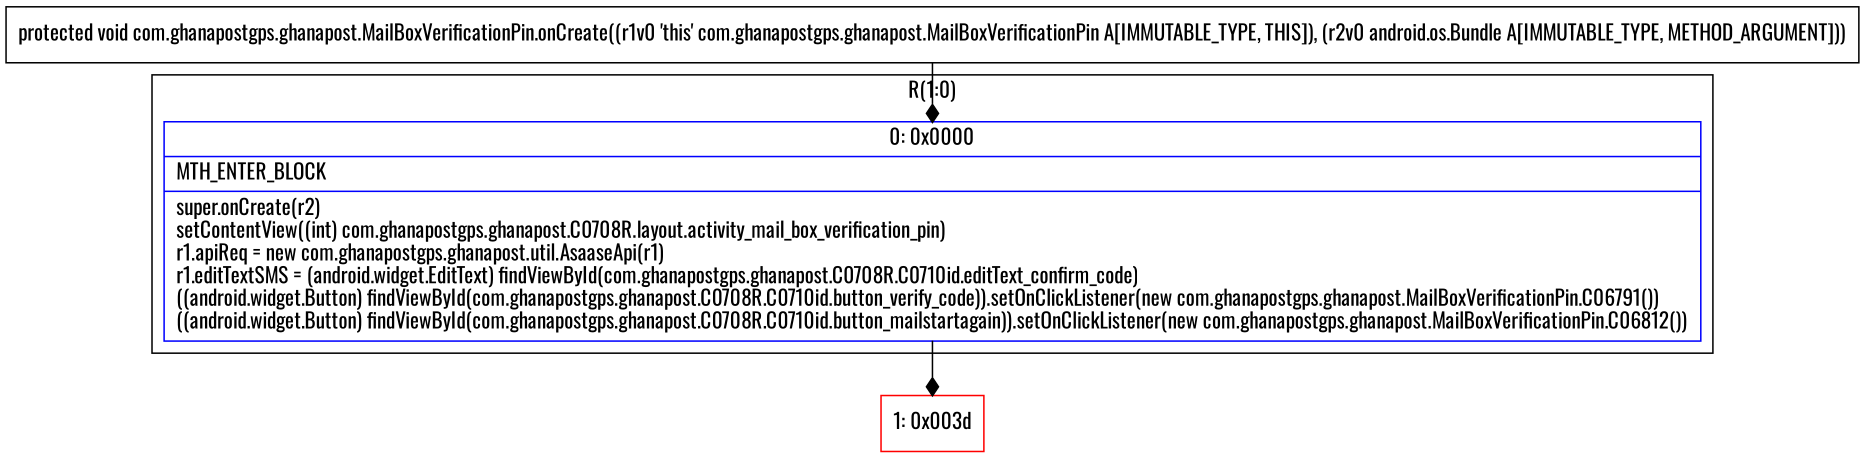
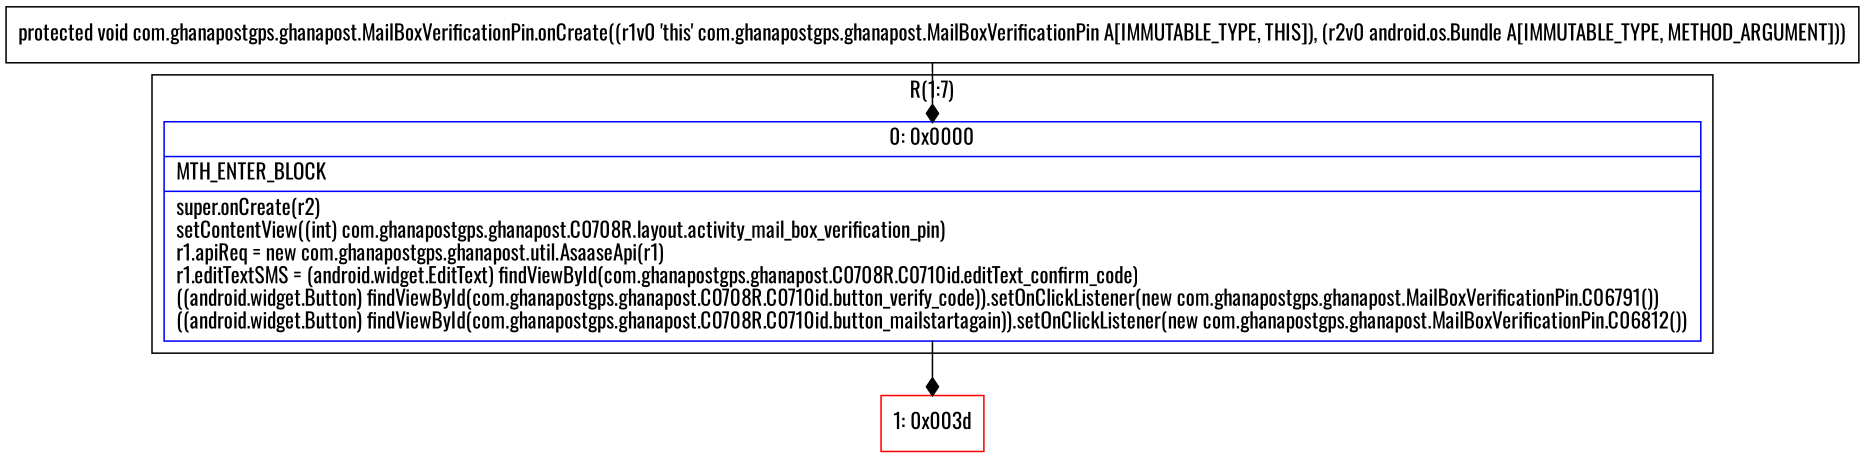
cluster "R(1:0)": label "R(1:0)" -> "R(1:7)"
